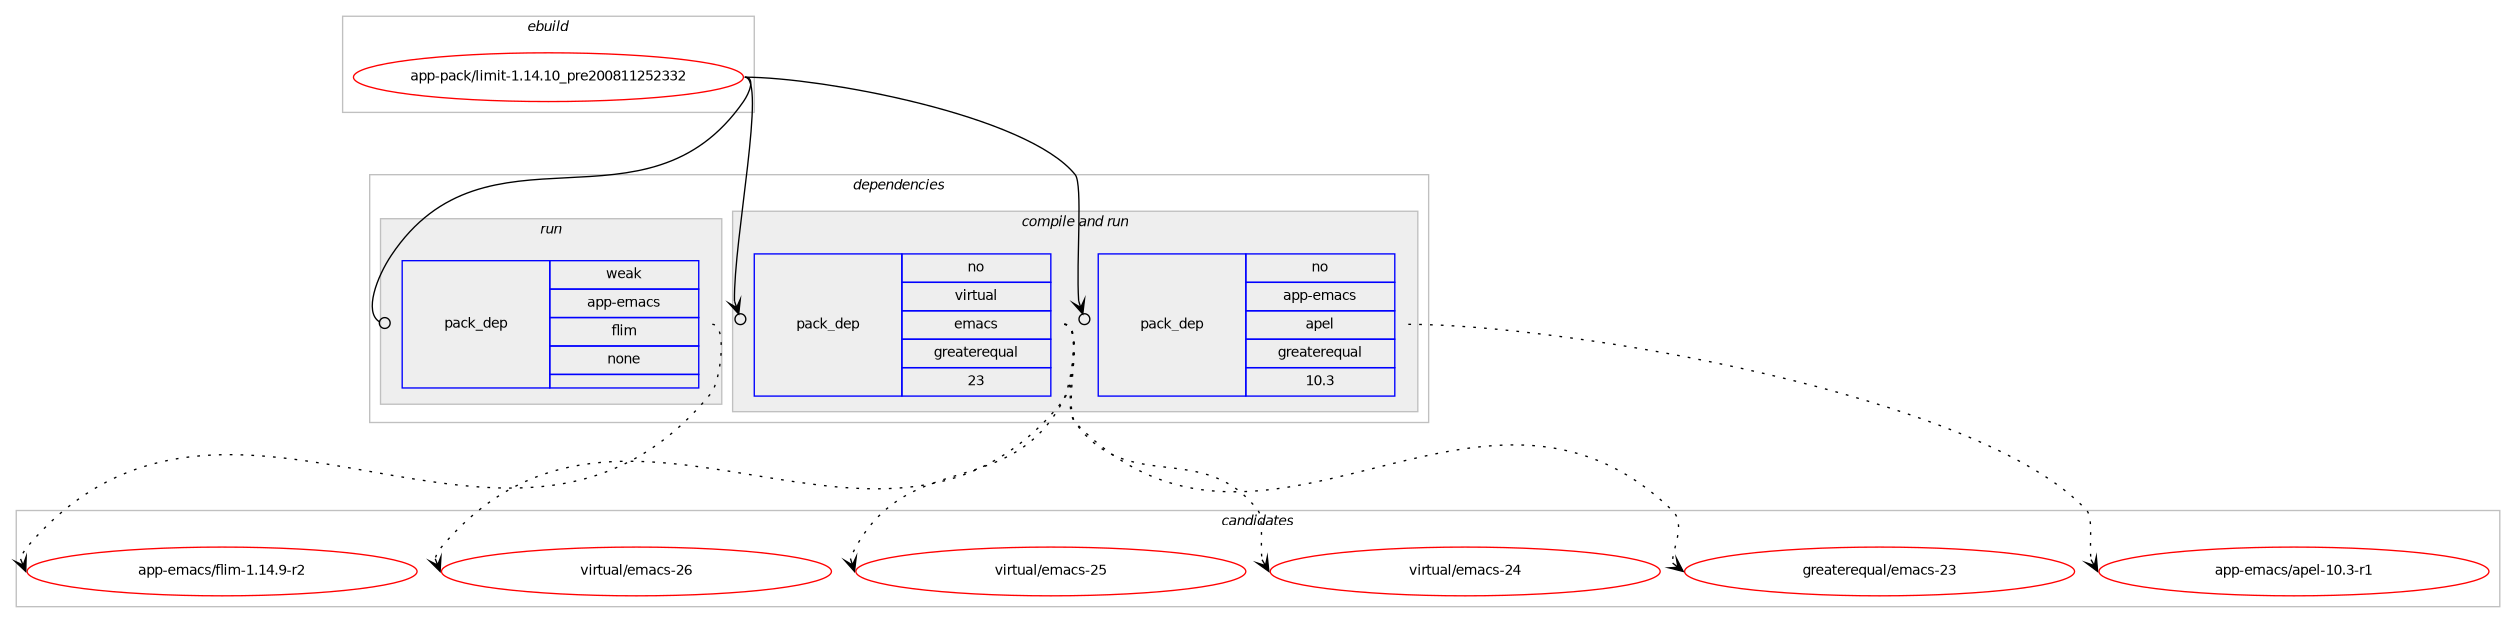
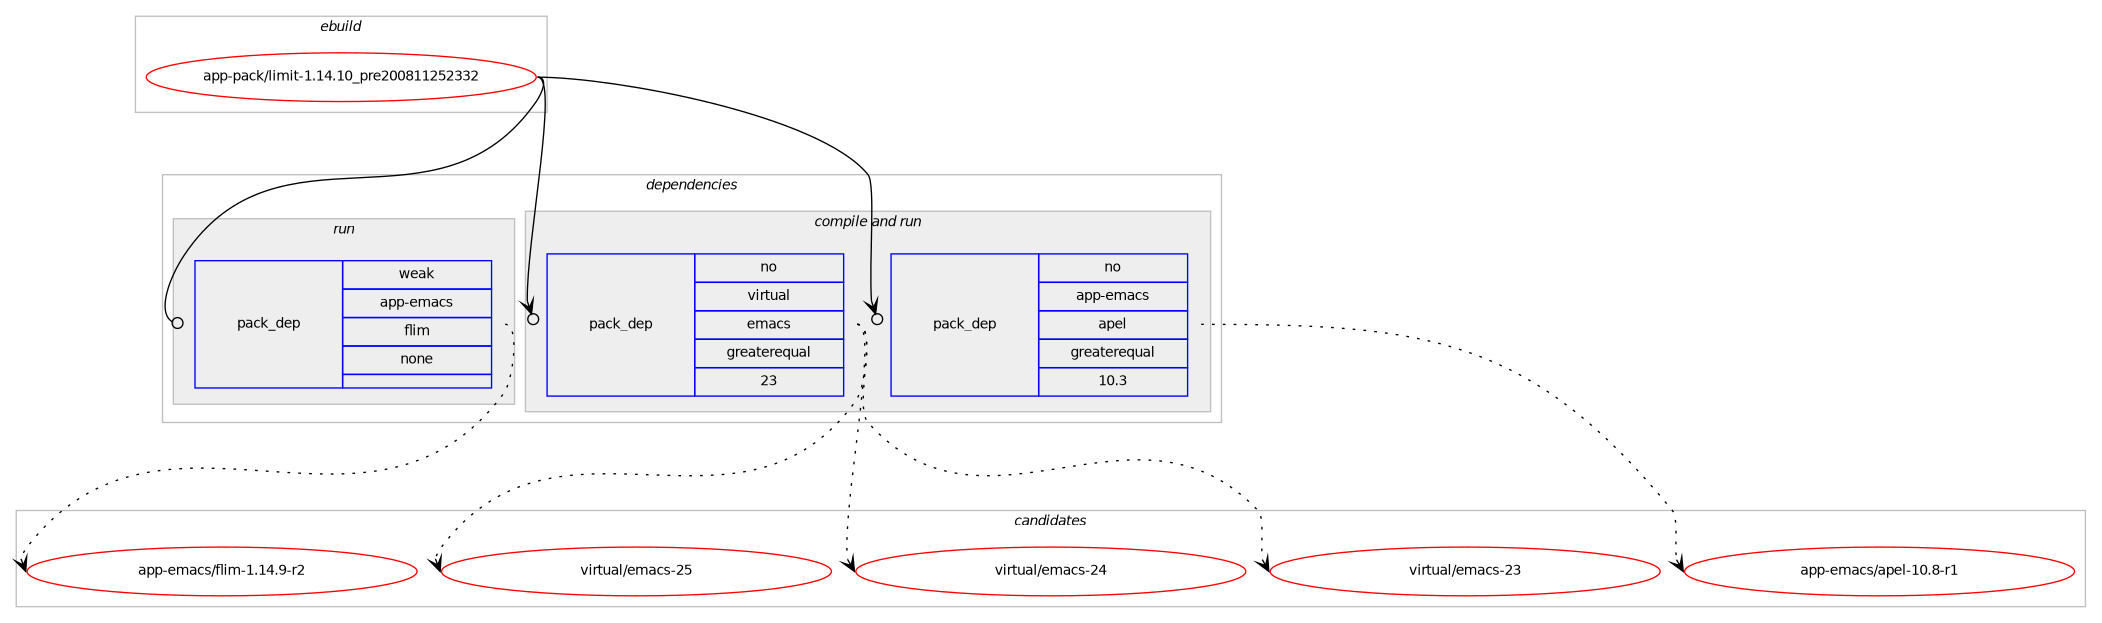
node "virtual/emacs-26": removed
node "greaterequal/emacs-23": label "greaterequal/emacs-23" -> "virtual/emacs-23"
node "app-emacs/apel-10.3-r1": label "app-emacs/apel-10.3-r1" -> "app-emacs/apel-10.8-r1"
